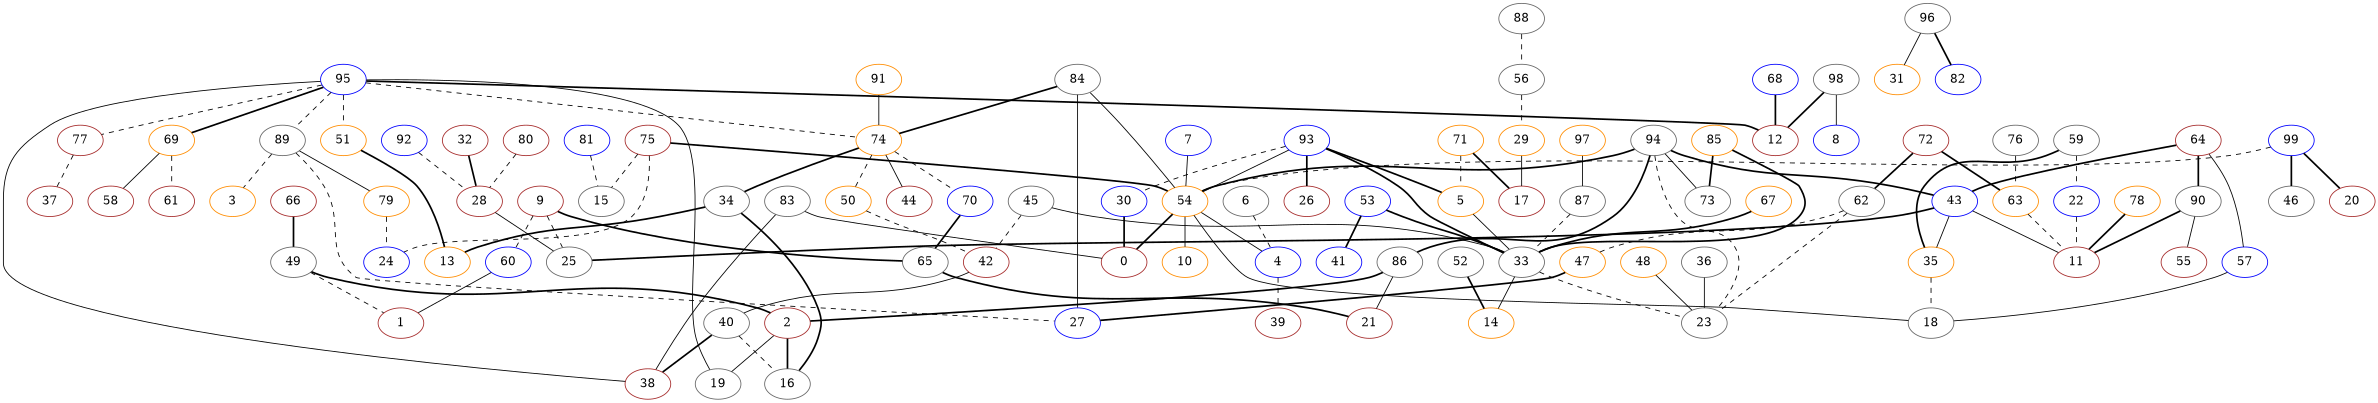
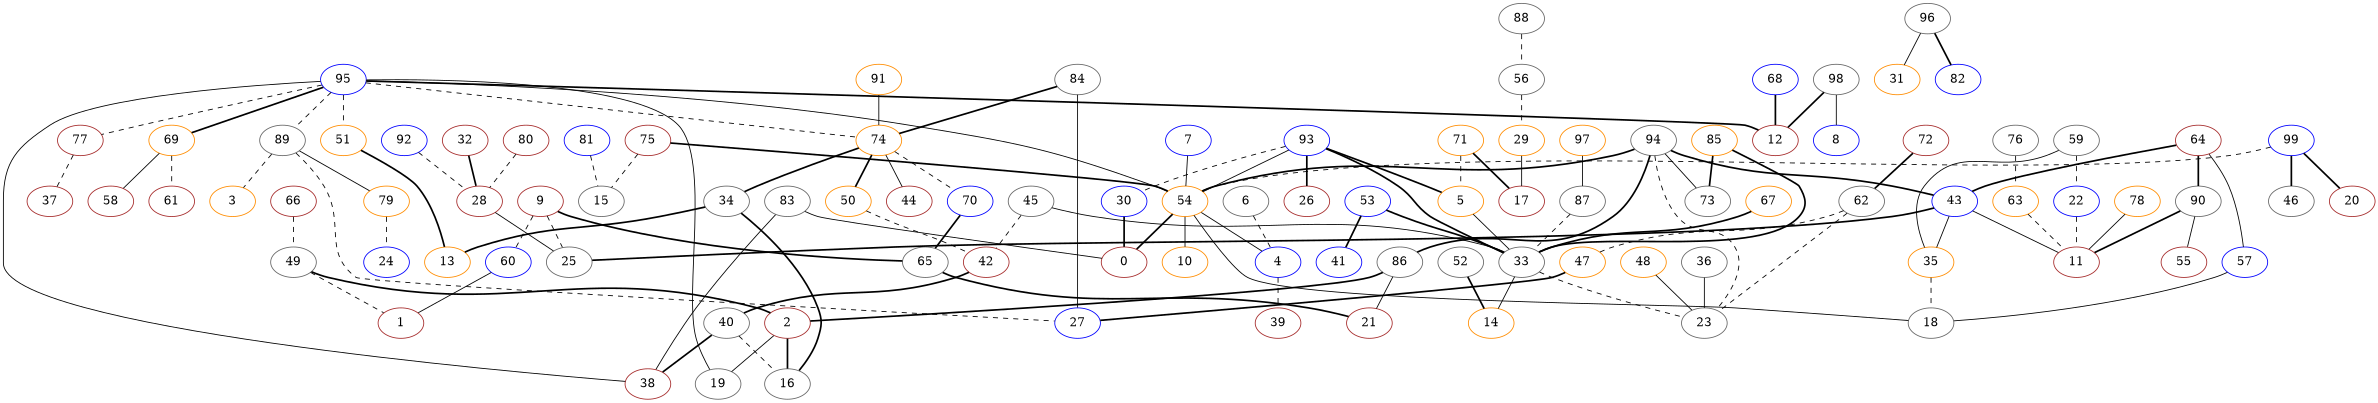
edge "84" -- "54": now "95" -- "54"
edge "59" -- "35": style bold -> solid
edge "74" -- "50": style dashed -> bold
edge "72" -- "63": removed
edge "66" -- "49": style bold -> dashed
edge "78" -- "11": style bold -> solid
edge "75" -- "24": removed
edge "42" -- "40": style solid -> bold
